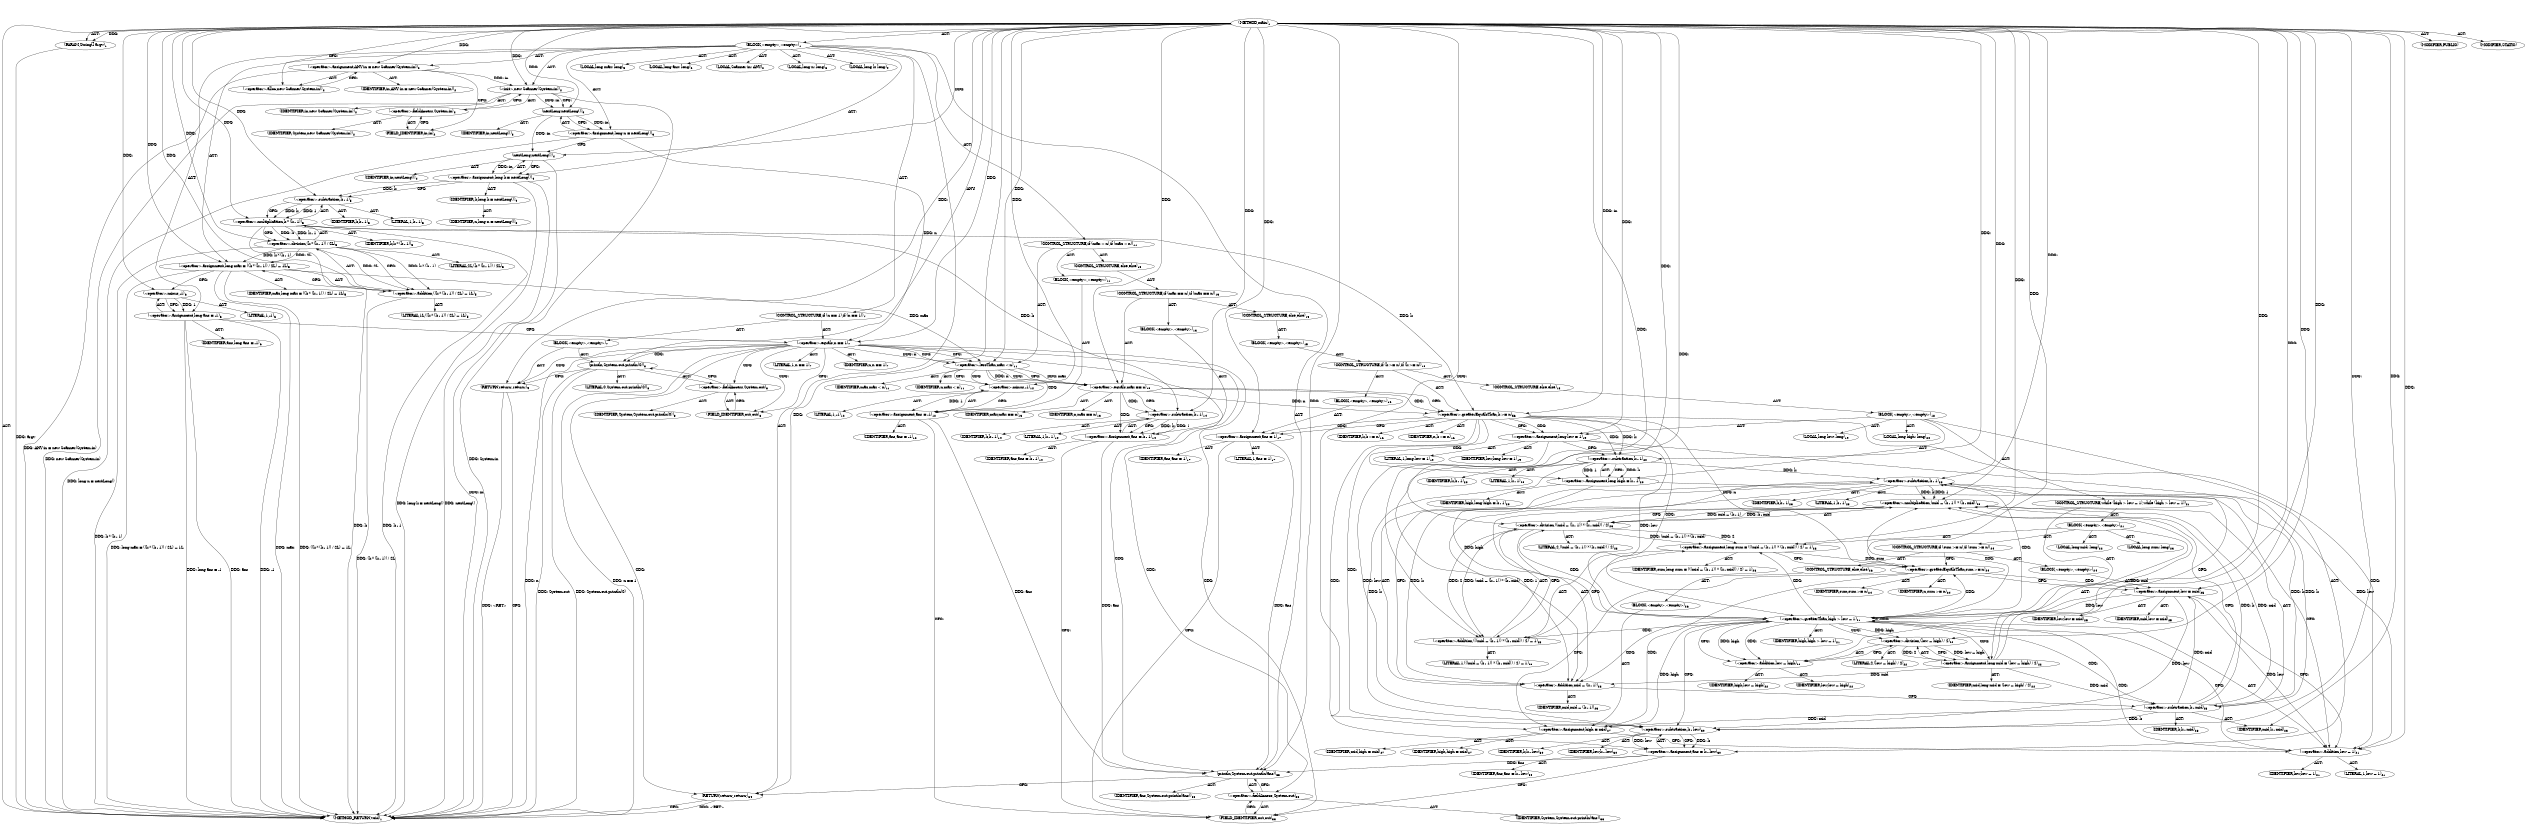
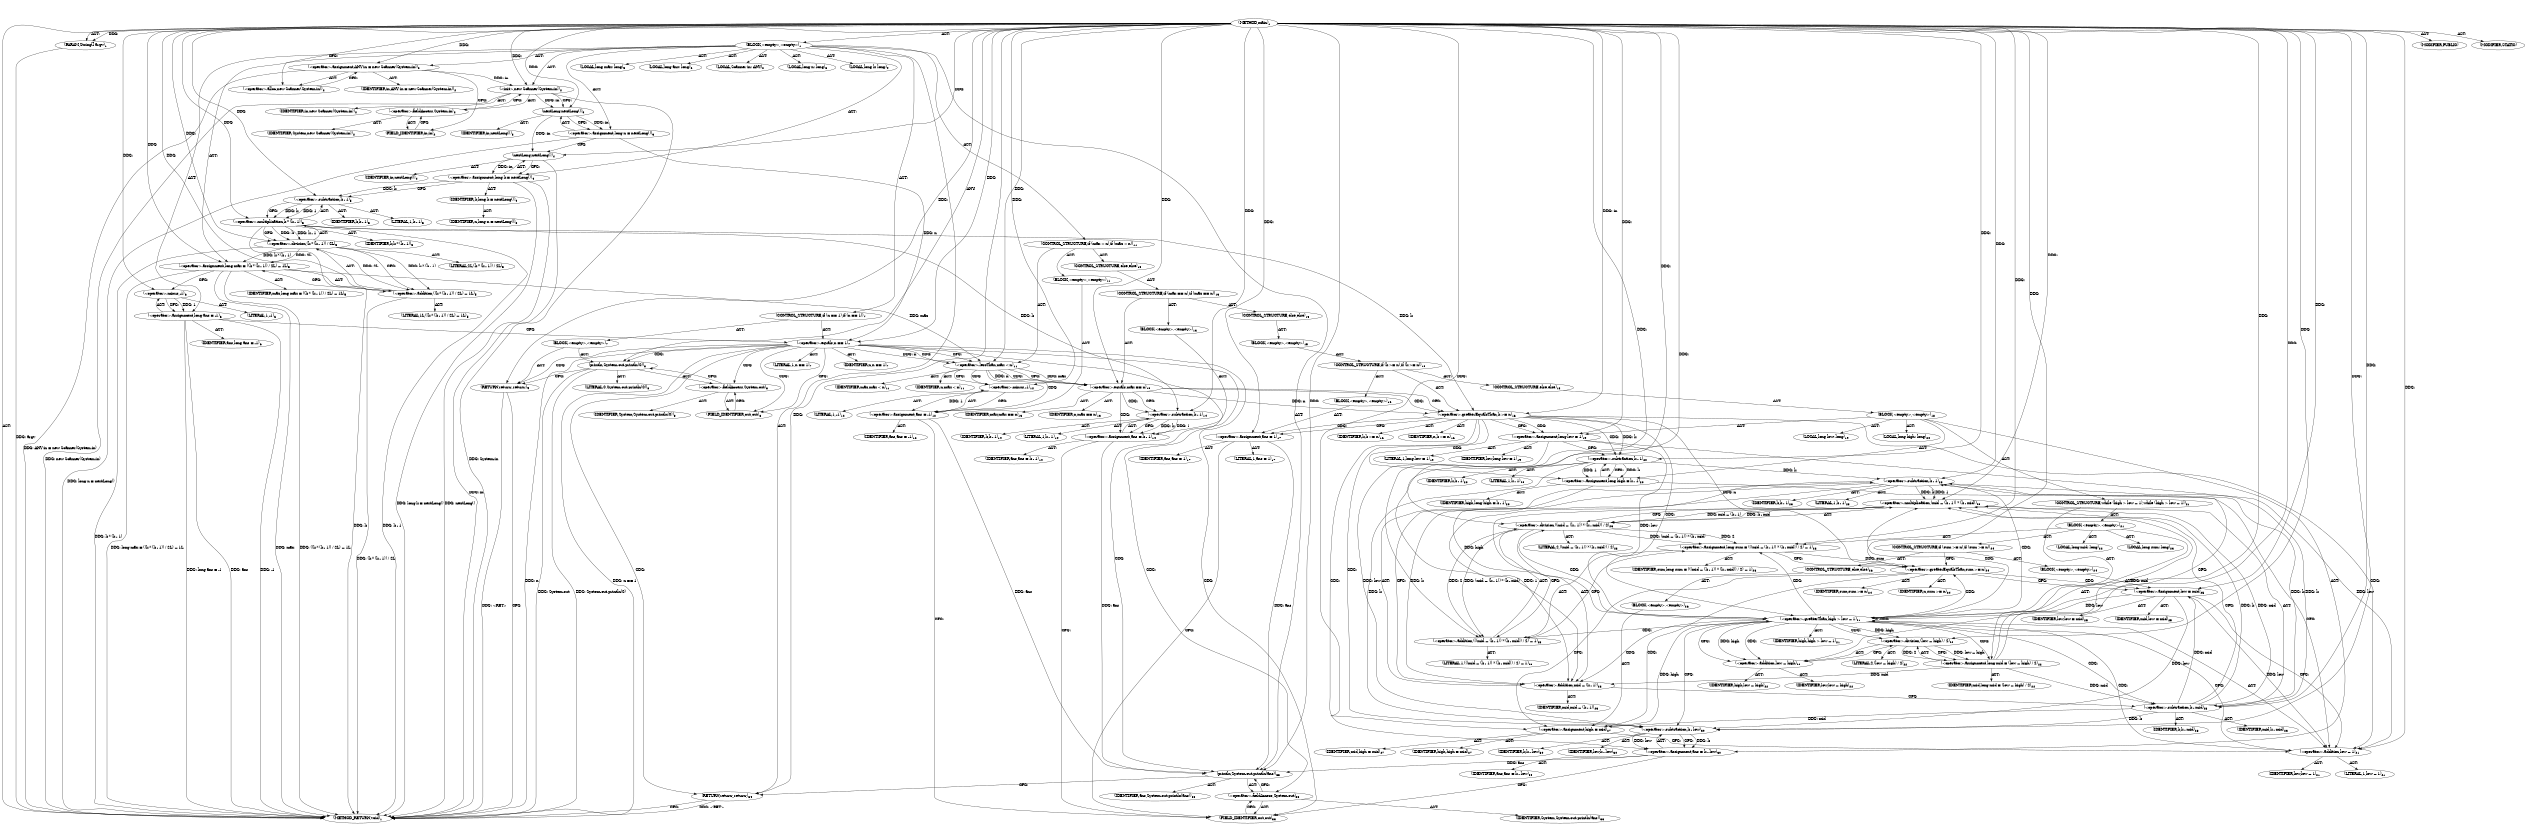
edge "(METHOD,main)" -> "(IDENTIFIER,mid,k - mid)": now "(METHOD,main)" -> "(<operator>.subtraction,k - mid)"
node "(<operator>.greaterEqualsThan,k >= n)": text "56" -> "16"
